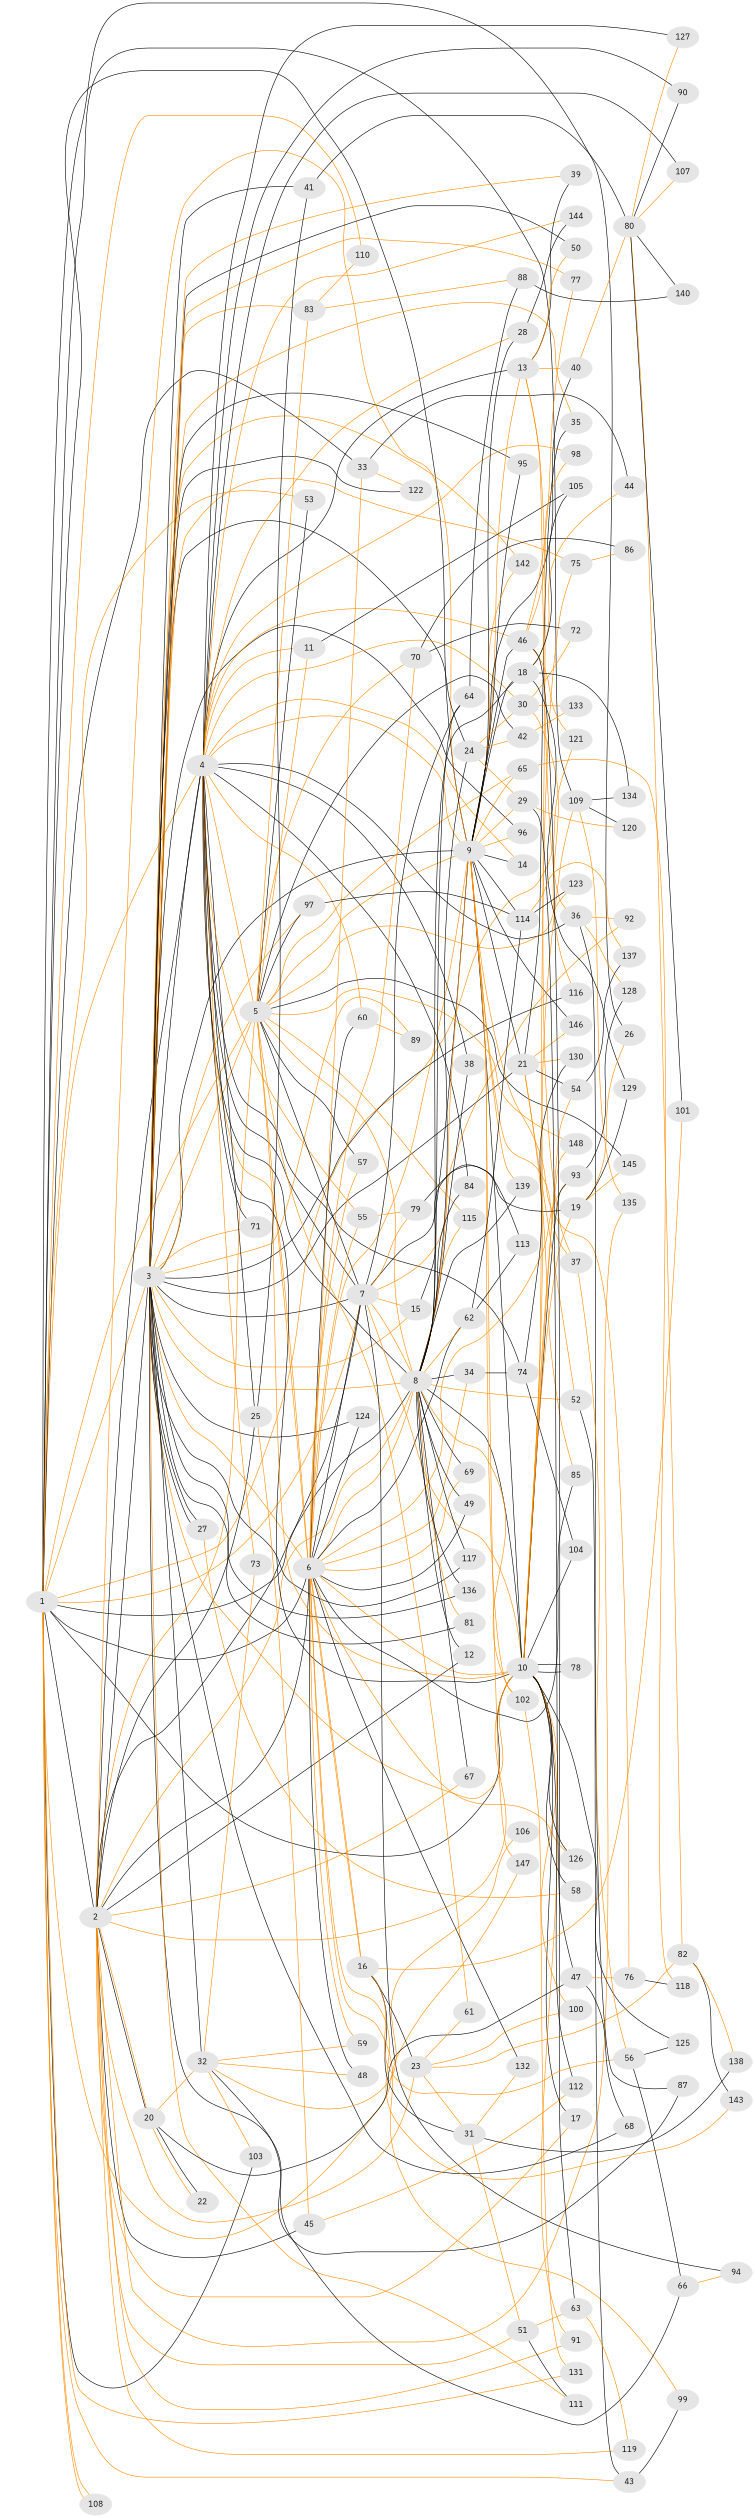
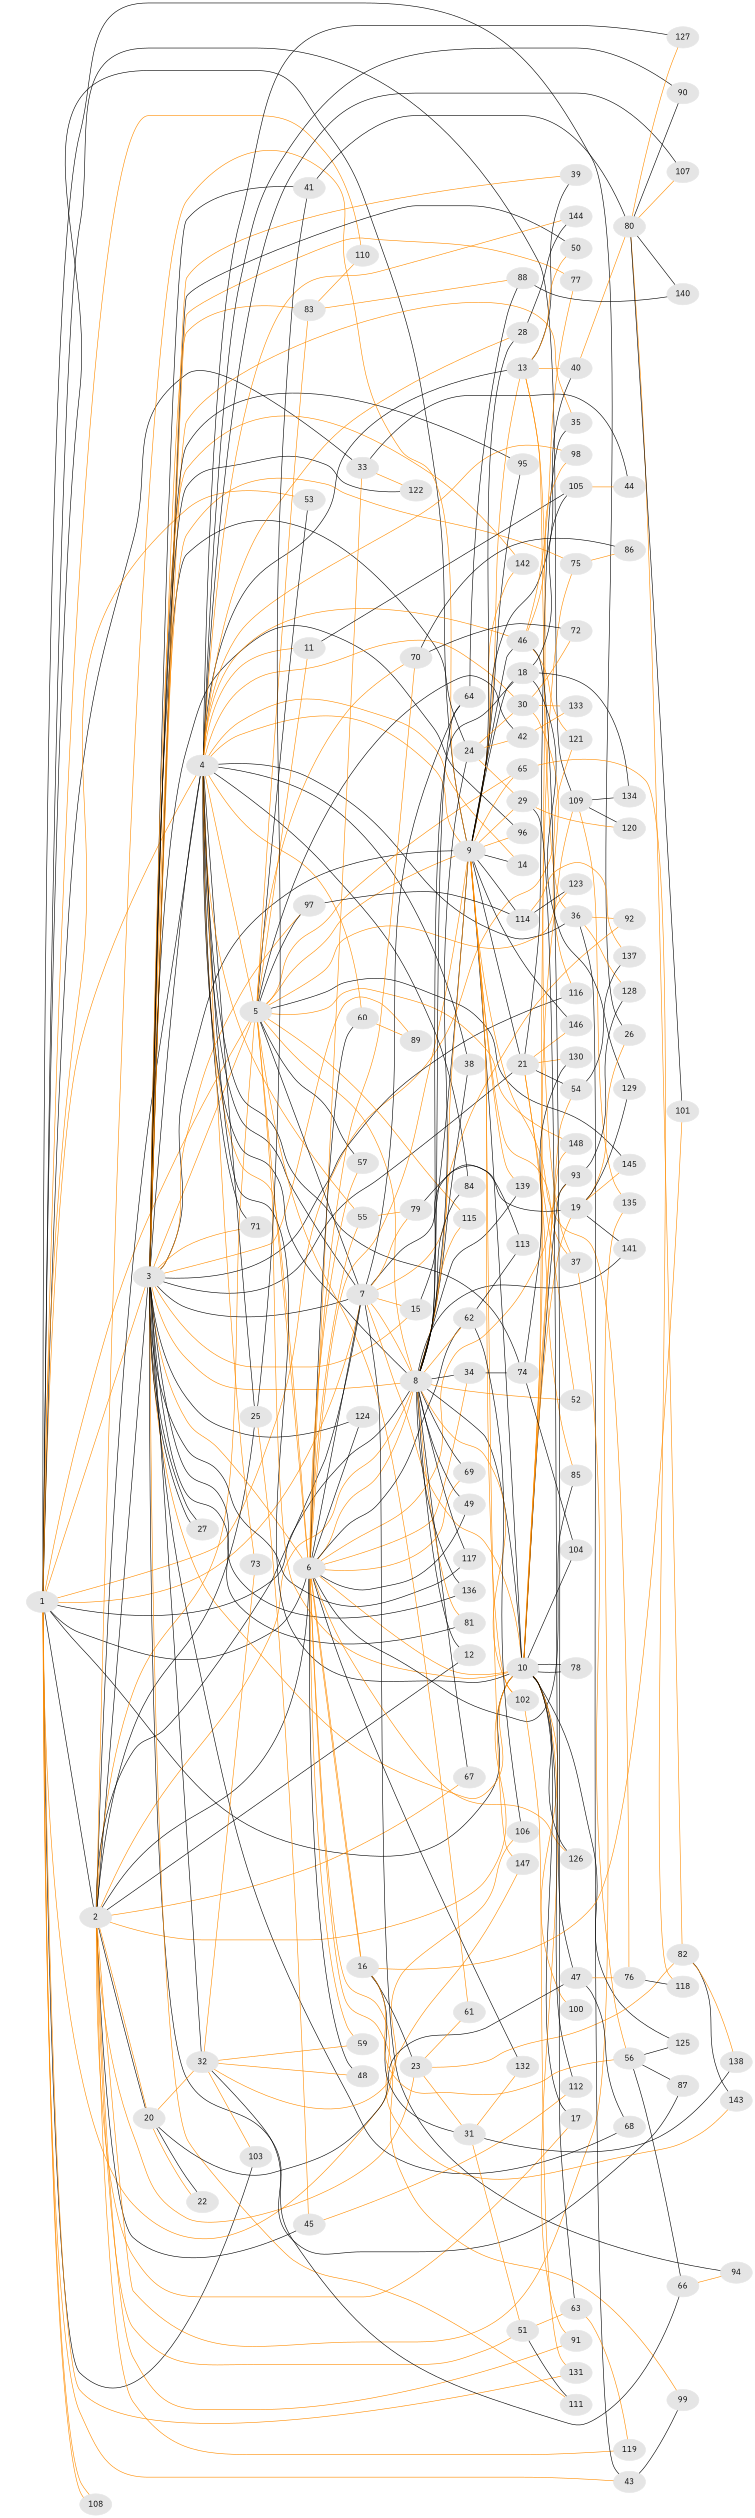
edge "44" -- "18": now "44" -- "105"
edge "114" -- "62": now "106" -- "62"
node "141": added
node "58": removed
edge "52" -- "87": now "56" -- "87"
edge "100" -- "23": removed
